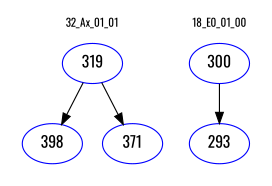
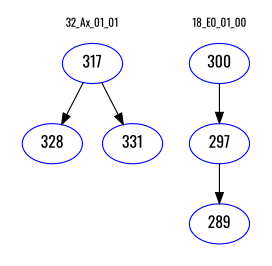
node "319": label "319" -> "317"
node "398": label "398" -> "328"
node "371": label "371" -> "331"
node "293": label "293" -> "297"
node "289": added
